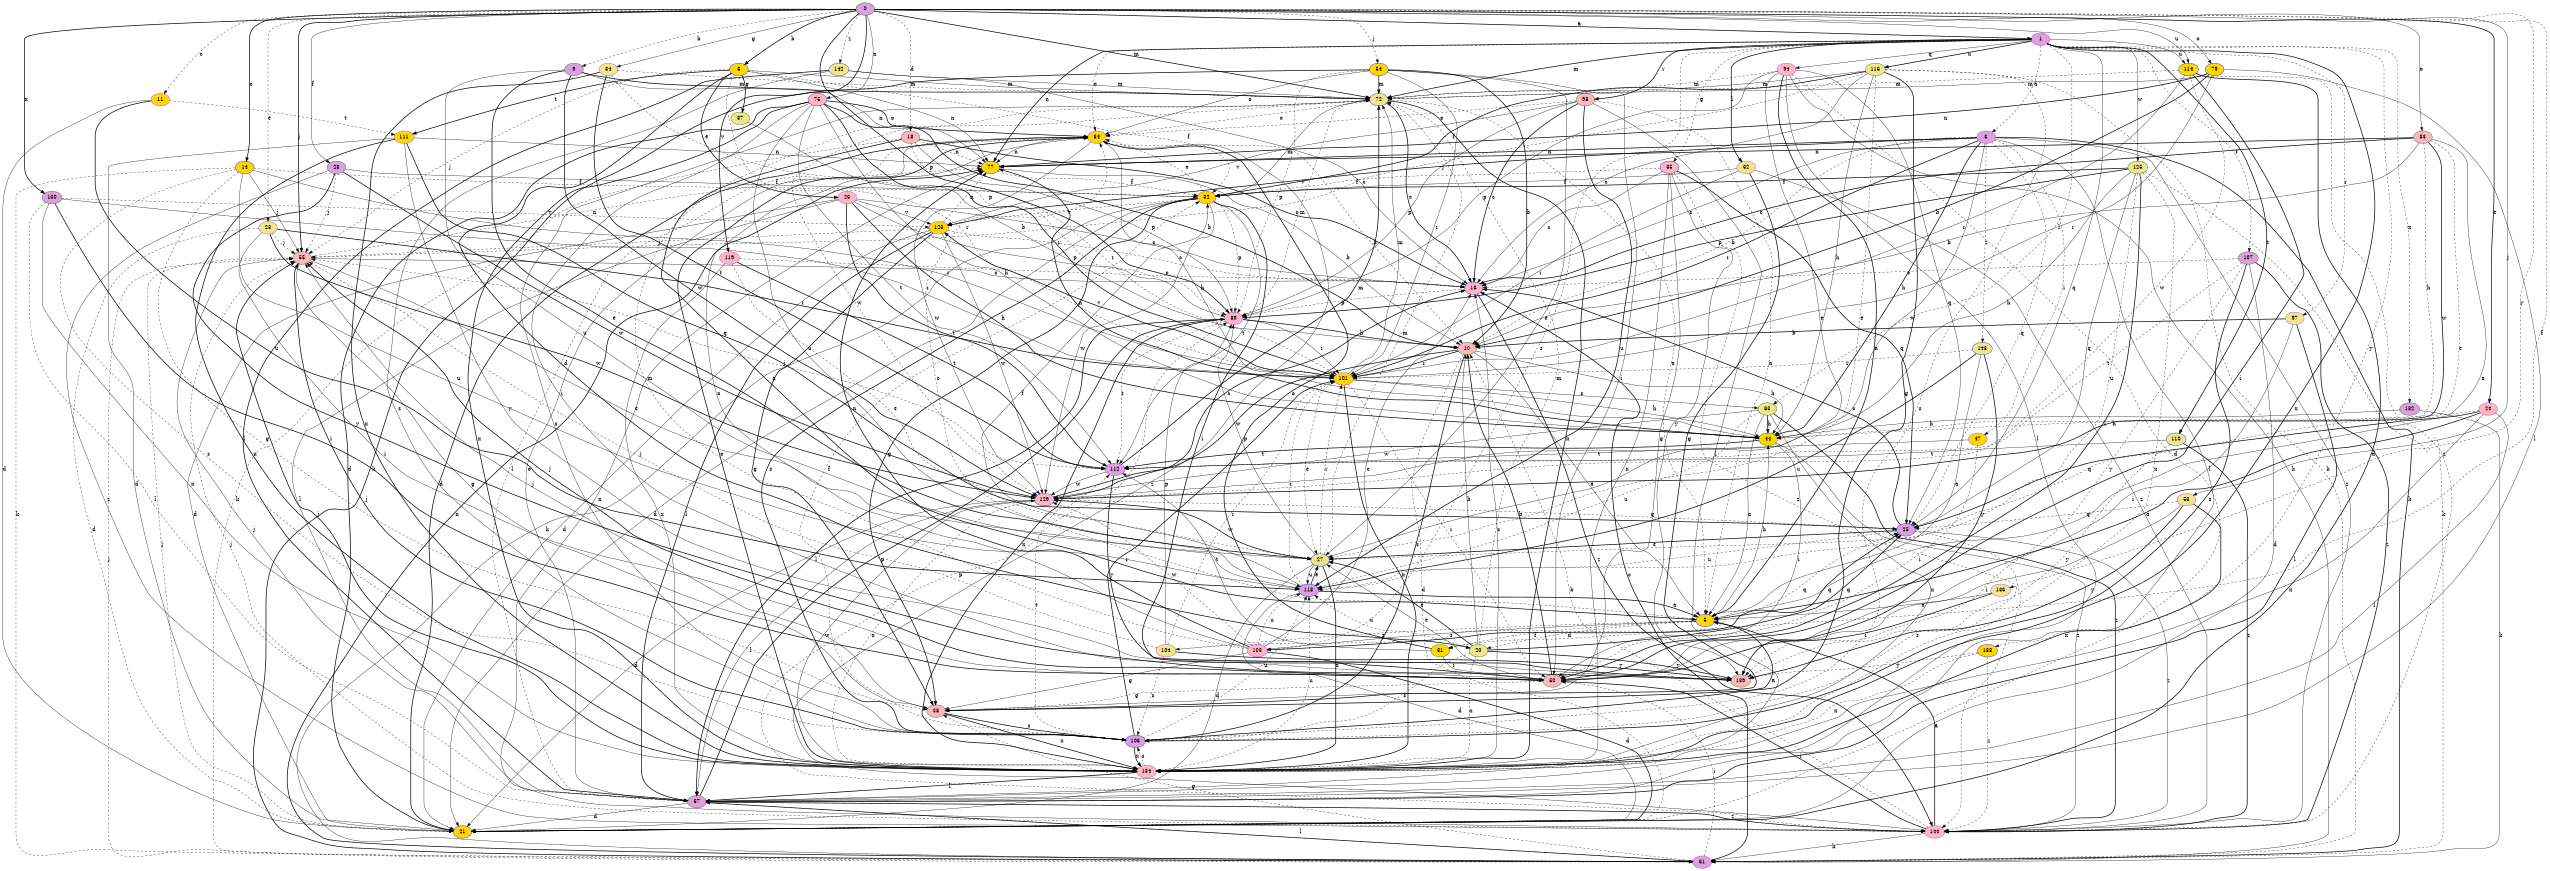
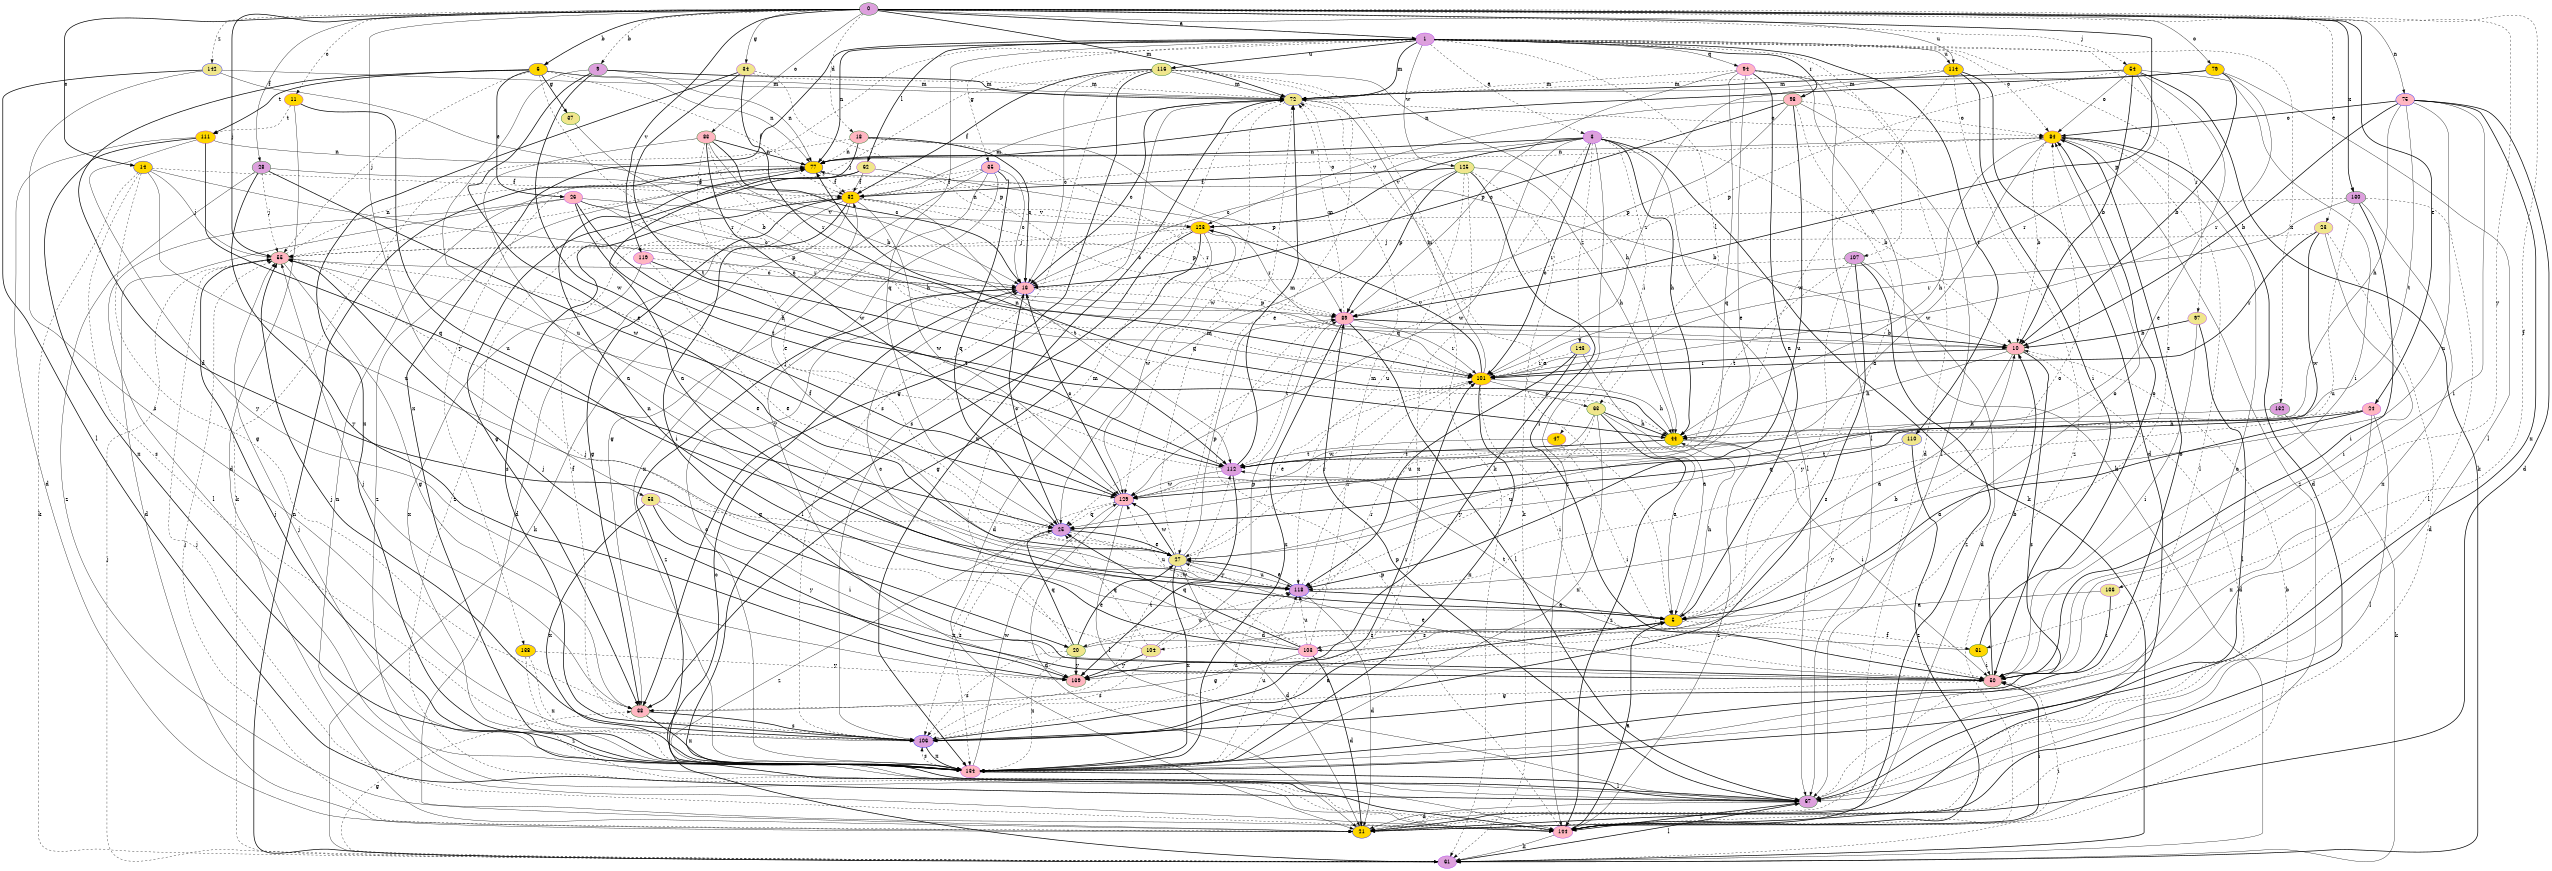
edge "75" -> "101": now "34" -> "101"
edge "10" -> "129": removed, label "w"
edge "130" -> "118": added, label "u"
